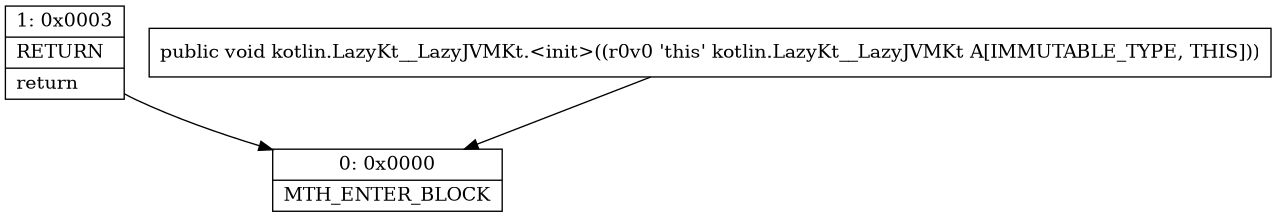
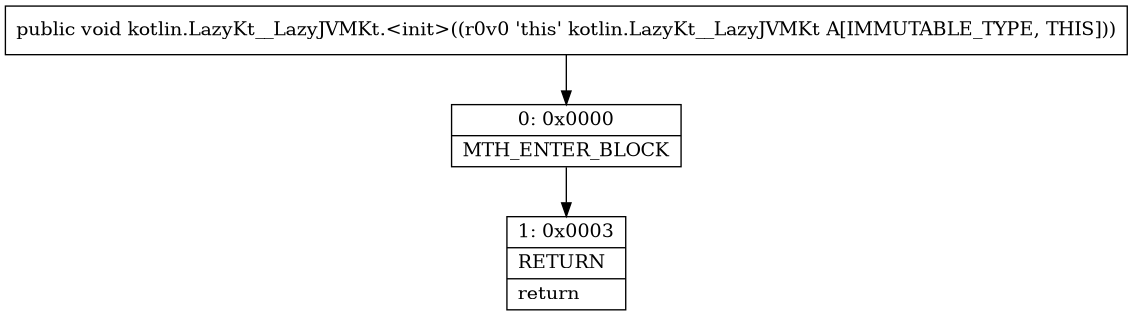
edge "1: 0x0003" -> "0: 0x0000": reversed
